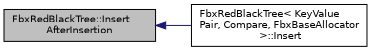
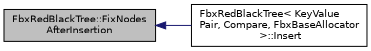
node "FbxRedBlackTree::Insert AfterInsertion": label "FbxRedBlackTree::Insert AfterInsertion" -> "FbxRedBlackTree::FixNodes AfterInsertion"
